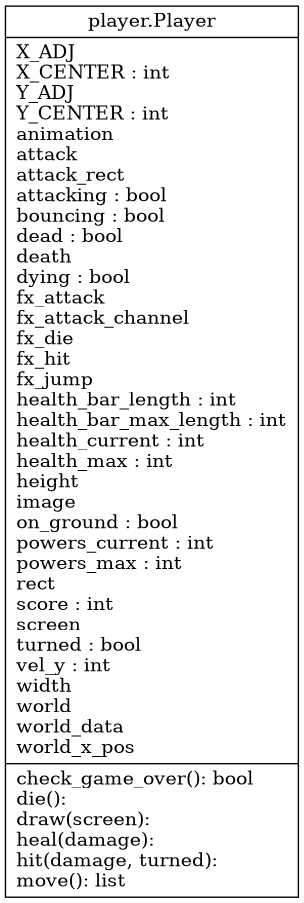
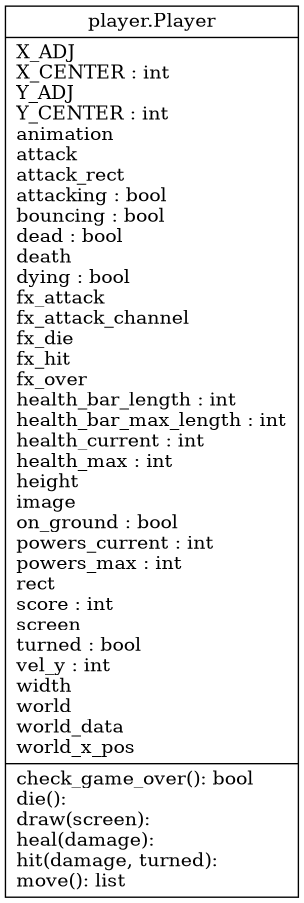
node "player.Player": text "fx_jump" -> "fx_over"
